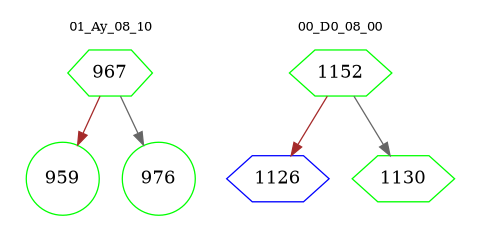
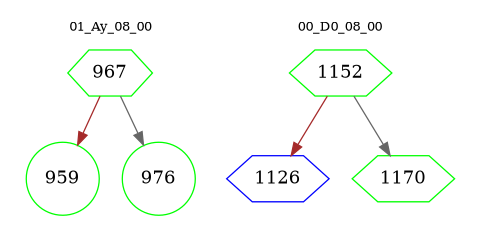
cluster "01_Ay_08_10": label "01_Ay_08_10" -> "01_Ay_08_00"
node "1130": label "1130" -> "1170"
